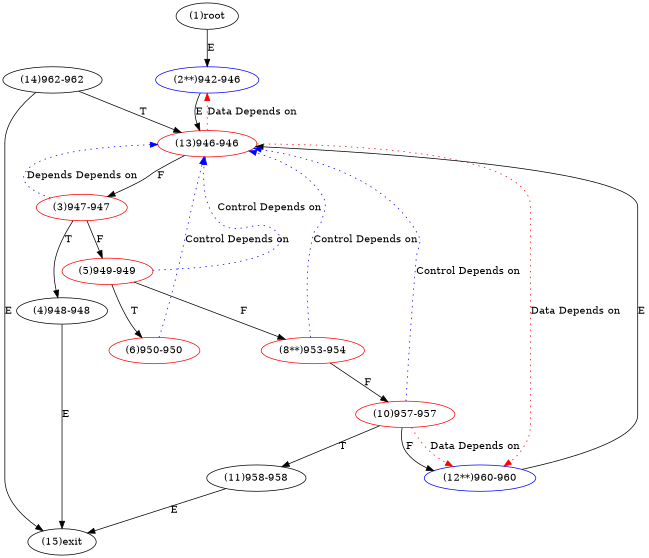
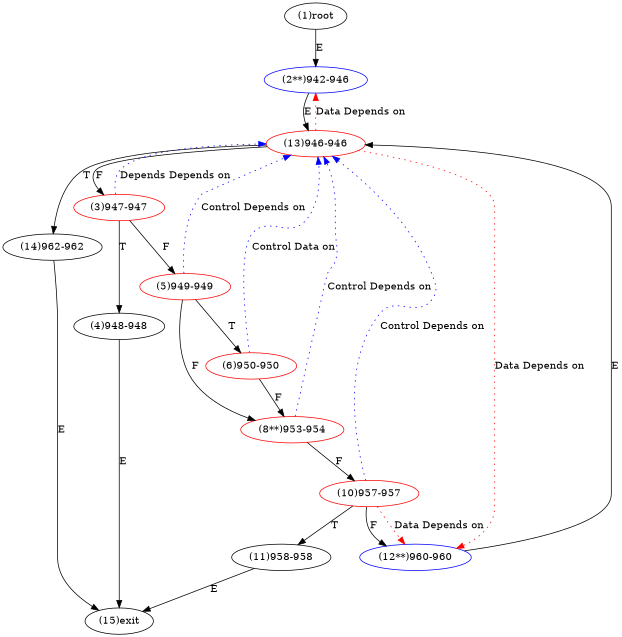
edge "(14)962-962" -> "(13)946-946": reversed
edge "(6)950-950" -> "(13)946-946": label "Control Depends on" -> "Control Data on"
edge "(6)950-950" -> "(8**)953-954": added, label "F"
